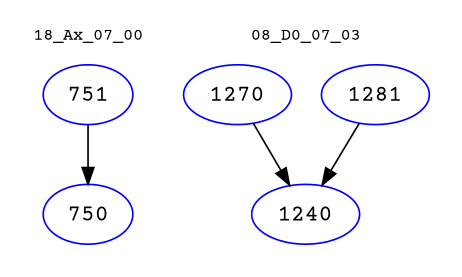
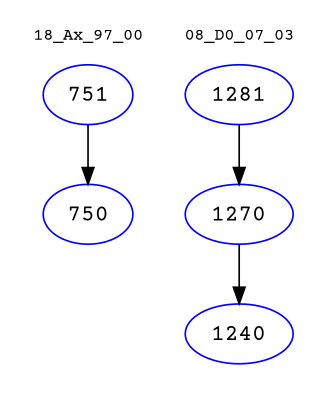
cluster "18_Ax_07_00": label "18_Ax_07_00" -> "18_Ax_97_00"
edge "1281" -> "1240": now "1281" -> "1270"
